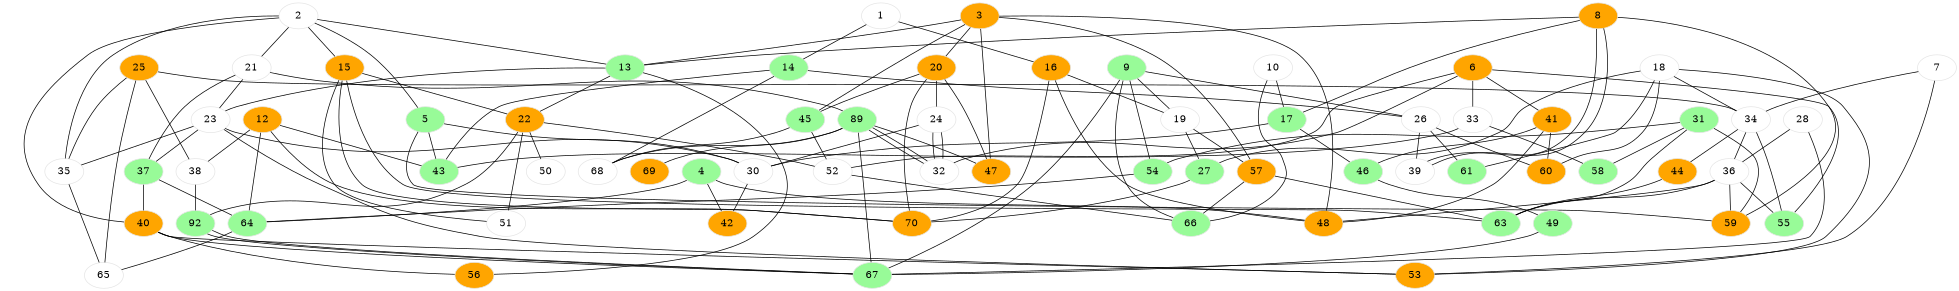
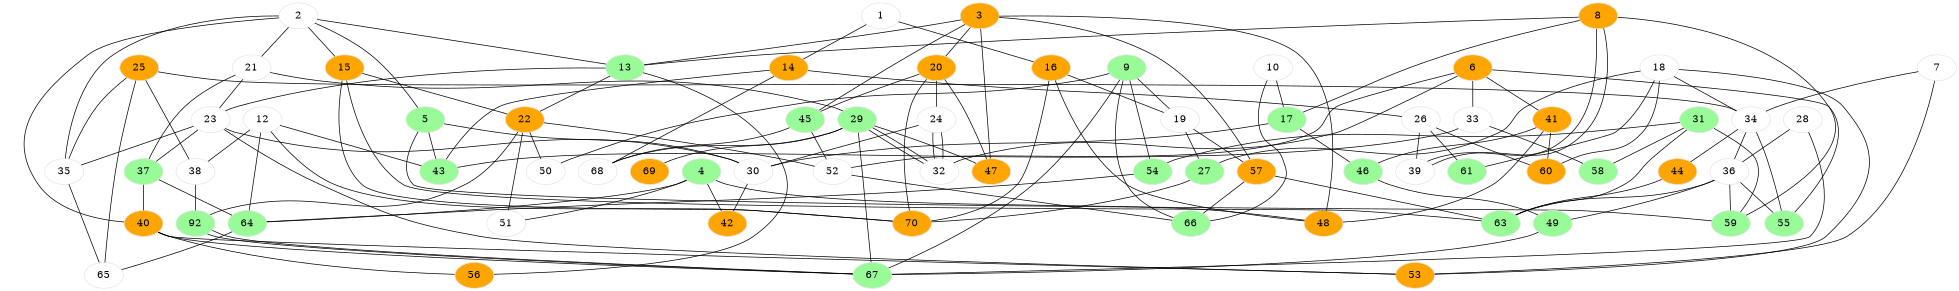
node "14": fillcolor palegreen -> orange
edge "9" -- "26": now "9" -- "50"
node "12": fillcolor orange -> white
node "89": label "89" -> "29"
edge "15" -- "51": now "4" -- "51"
edge "36" -- "48": now "36" -- "49"
node "59": fillcolor orange -> palegreen
